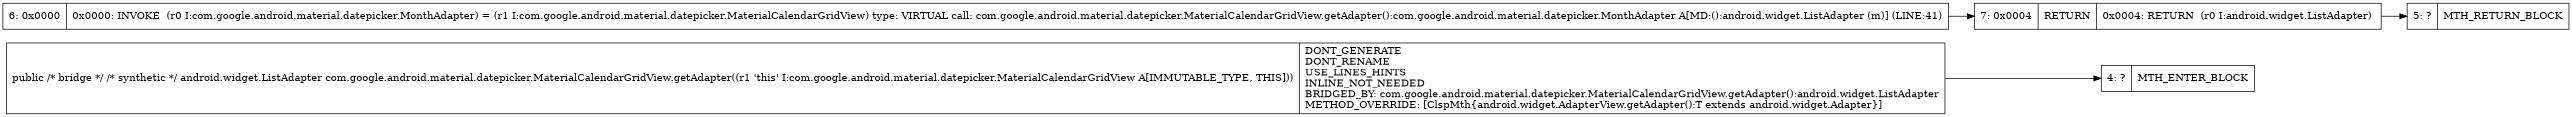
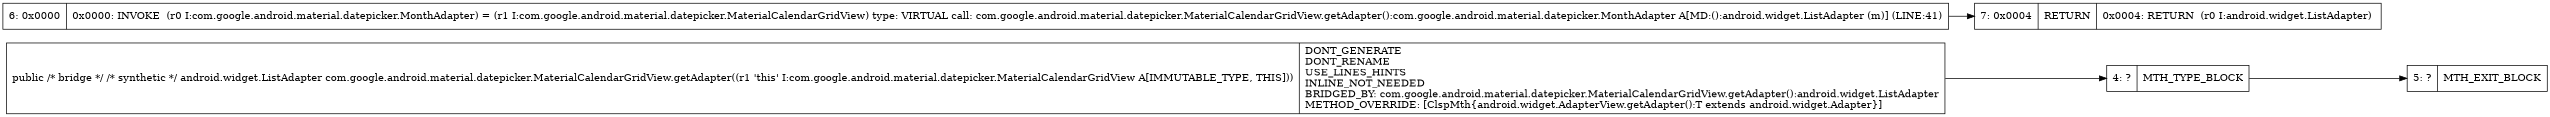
edge "7: 0x0004" -> "5: ?": now "4: ?" -> "5: ?"
node "5: ?": text "MTH_RETURN_BLOCK" -> "MTH_EXIT_BLOCK"
node "4: ?": text "MTH_ENTER_BLOCK" -> "MTH_TYPE_BLOCK"
